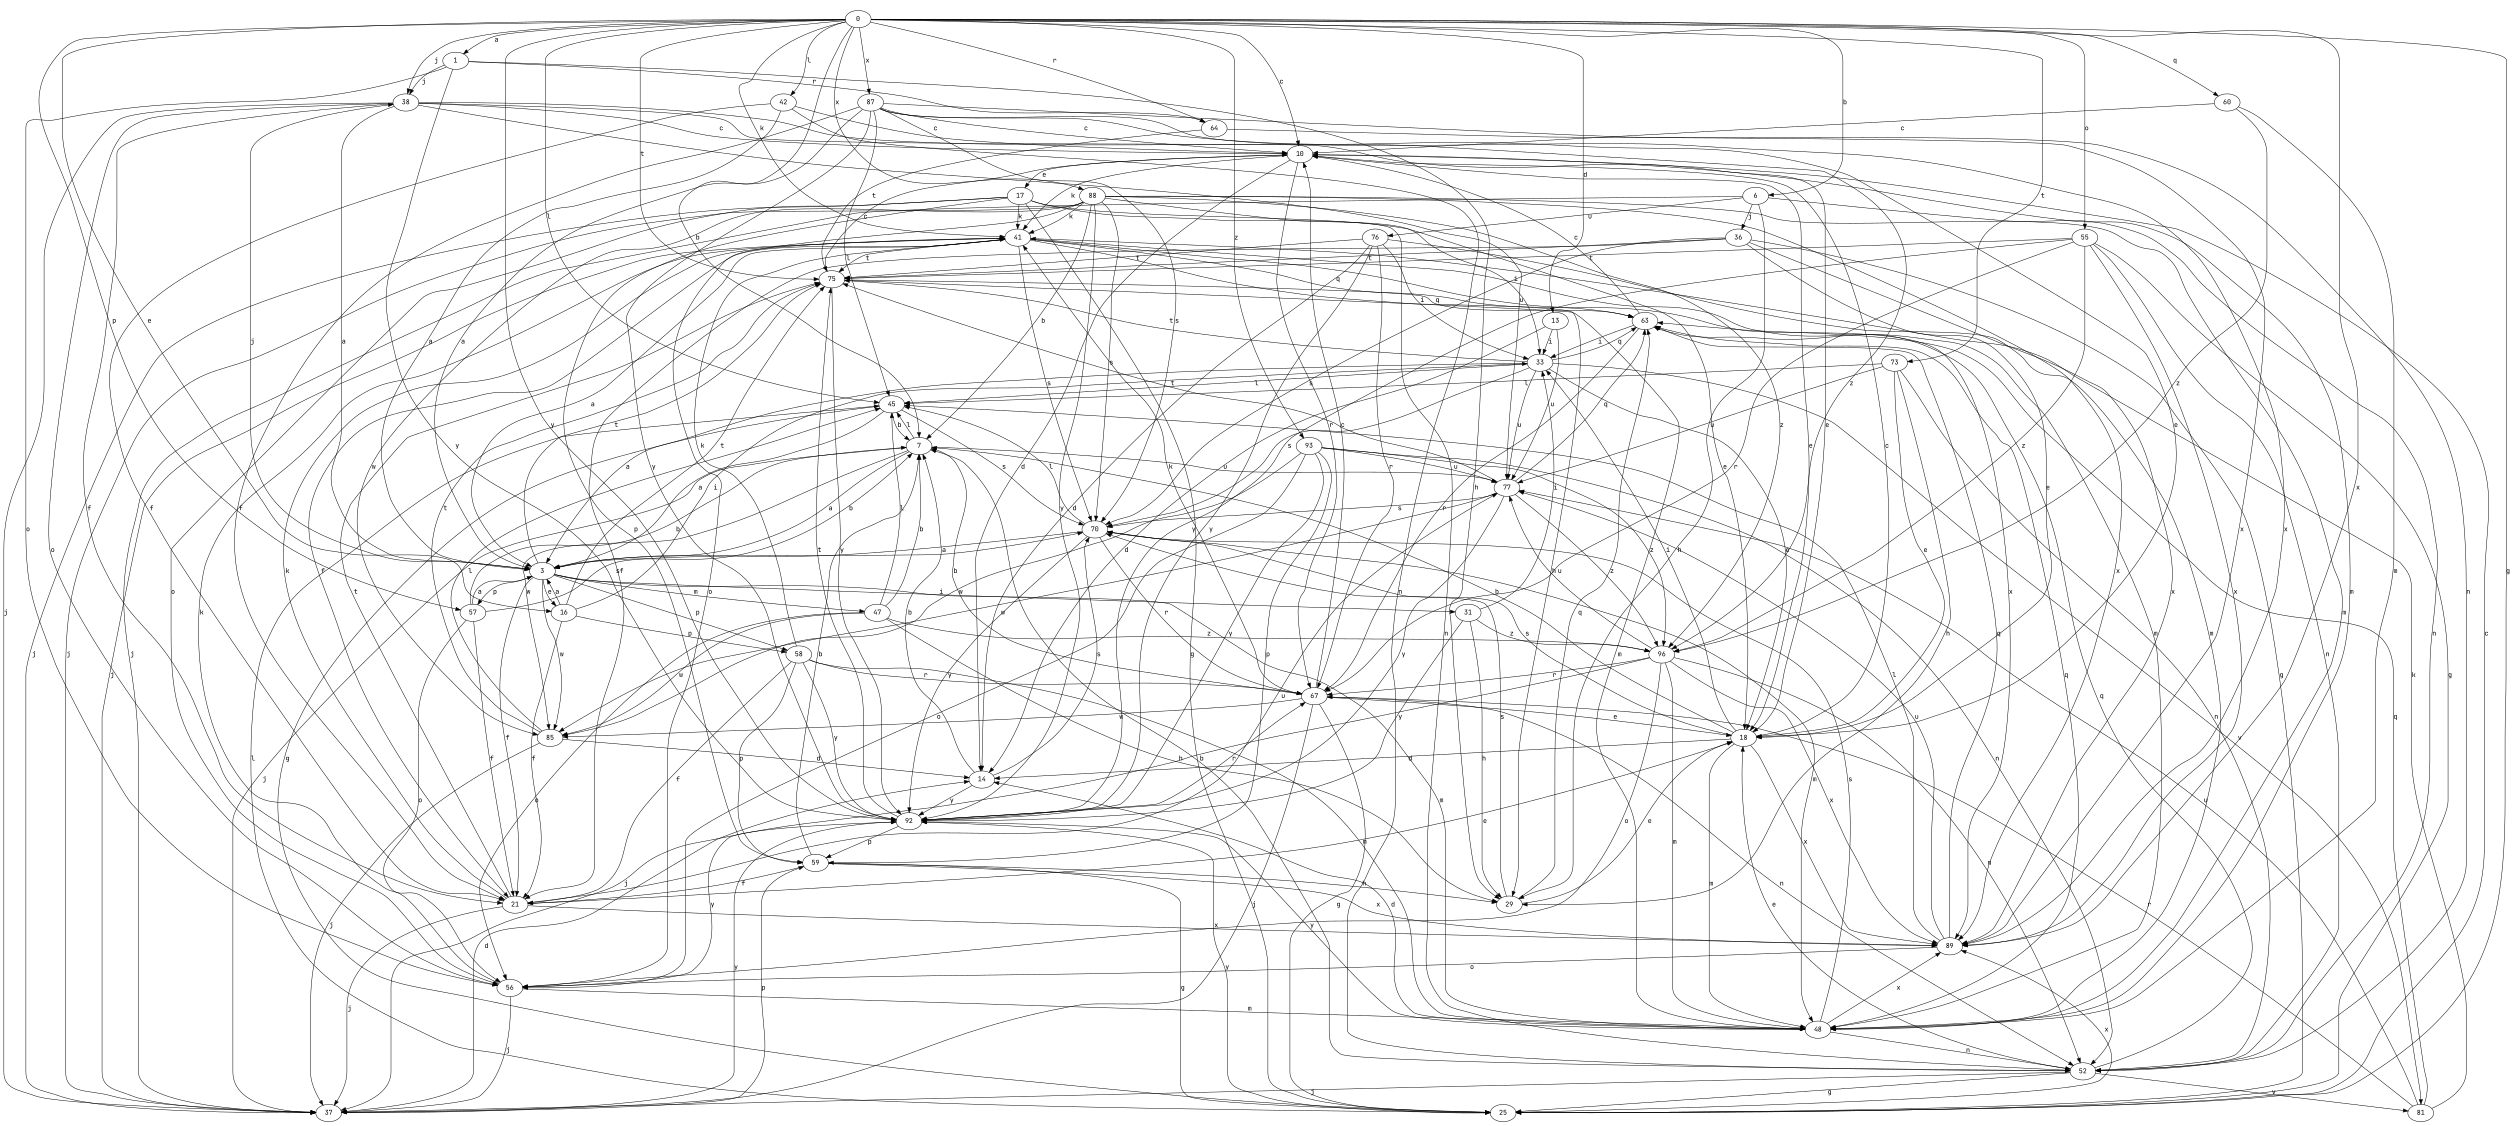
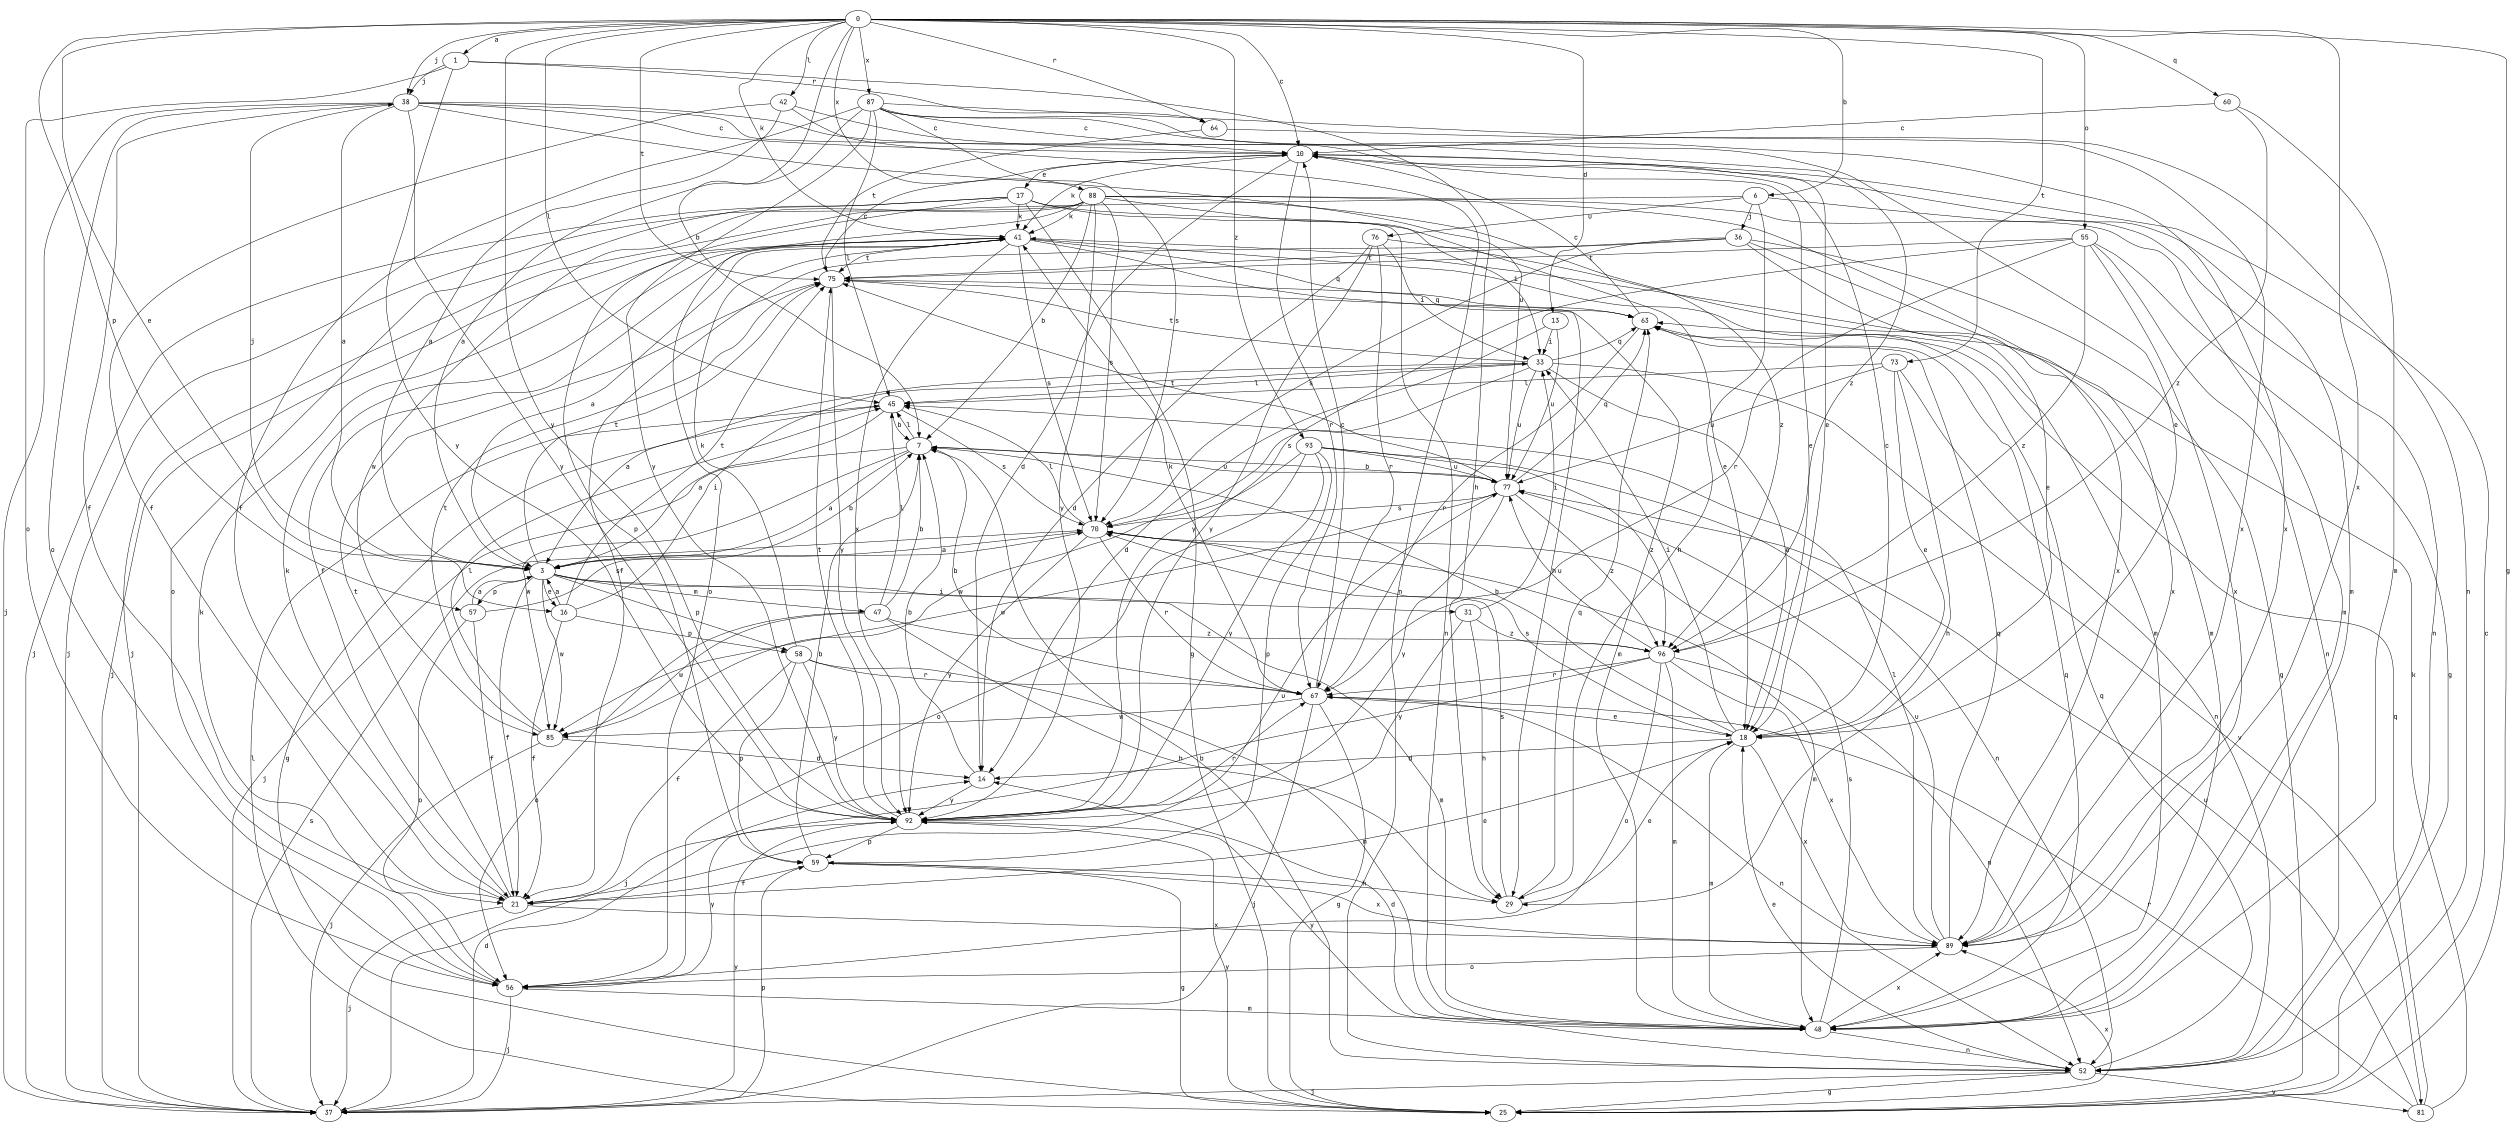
edge "76" -> "75": removed, label "t"
edge "41" -> "89": now "41" -> "92"
edge "63" -> "33": removed, label "i"
edge "38" -> "92": added, label "y"
edge "57" -> "7": now "77" -> "7"
edge "14" -> "70": now "37" -> "70"
